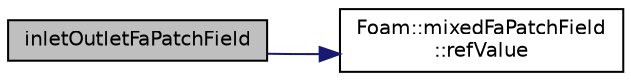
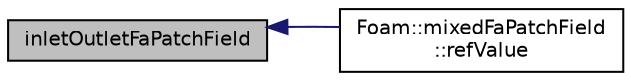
edge "inletOutletFaPatchField" -> "Foam::mixedFaPatchField ::refValue": reversed
